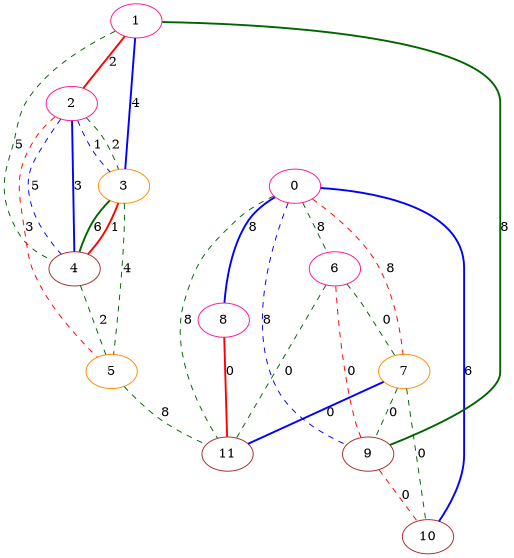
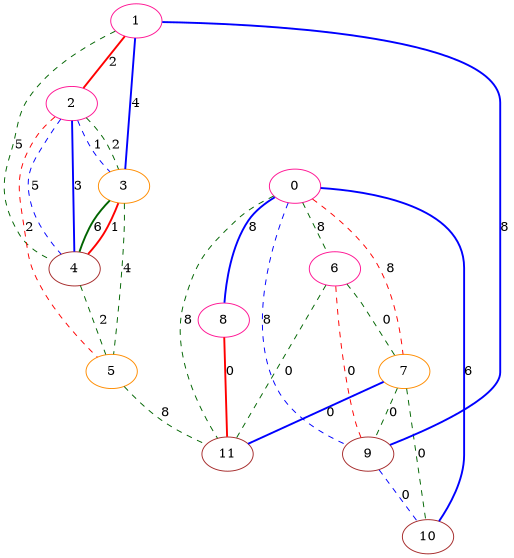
edge "1" -- "9": color darkgreen -> blue
edge "2" -- "5": label "3" -> "2"
edge "9" -- "10": color red -> blue
